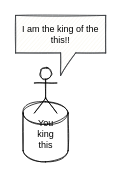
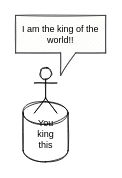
node "I am the king of the this!!": label "I am the king of the this!!" -> "I am the king of the world!!"
